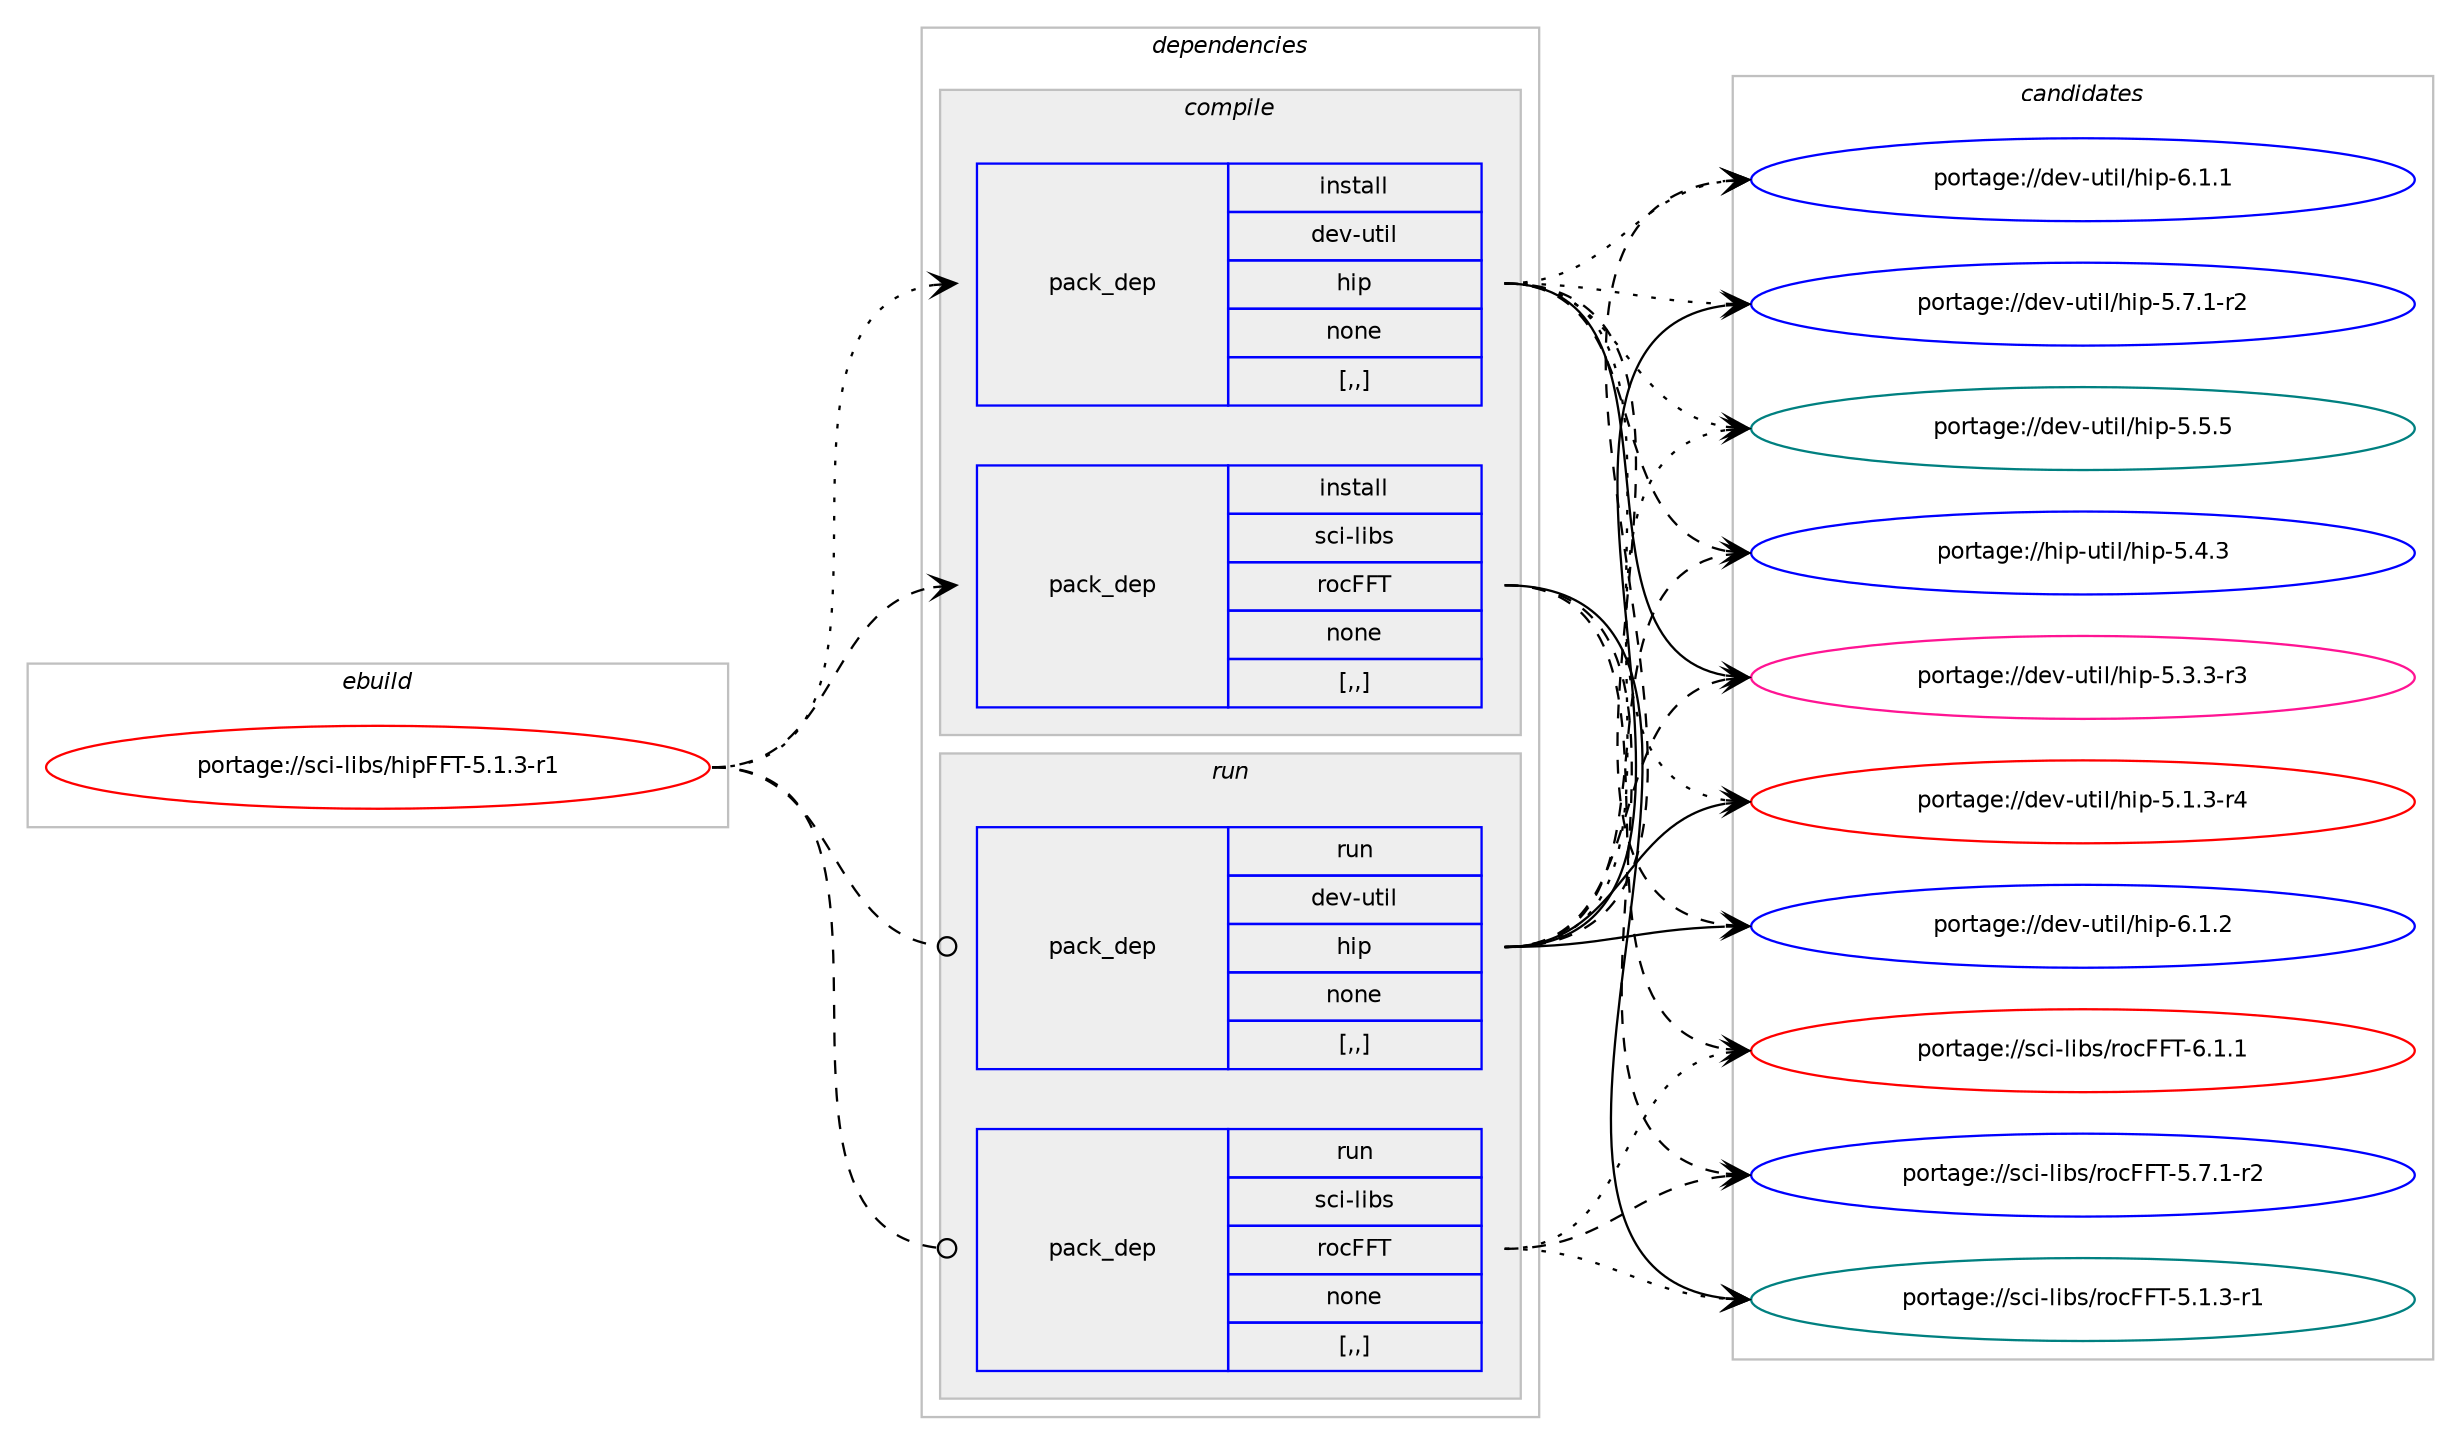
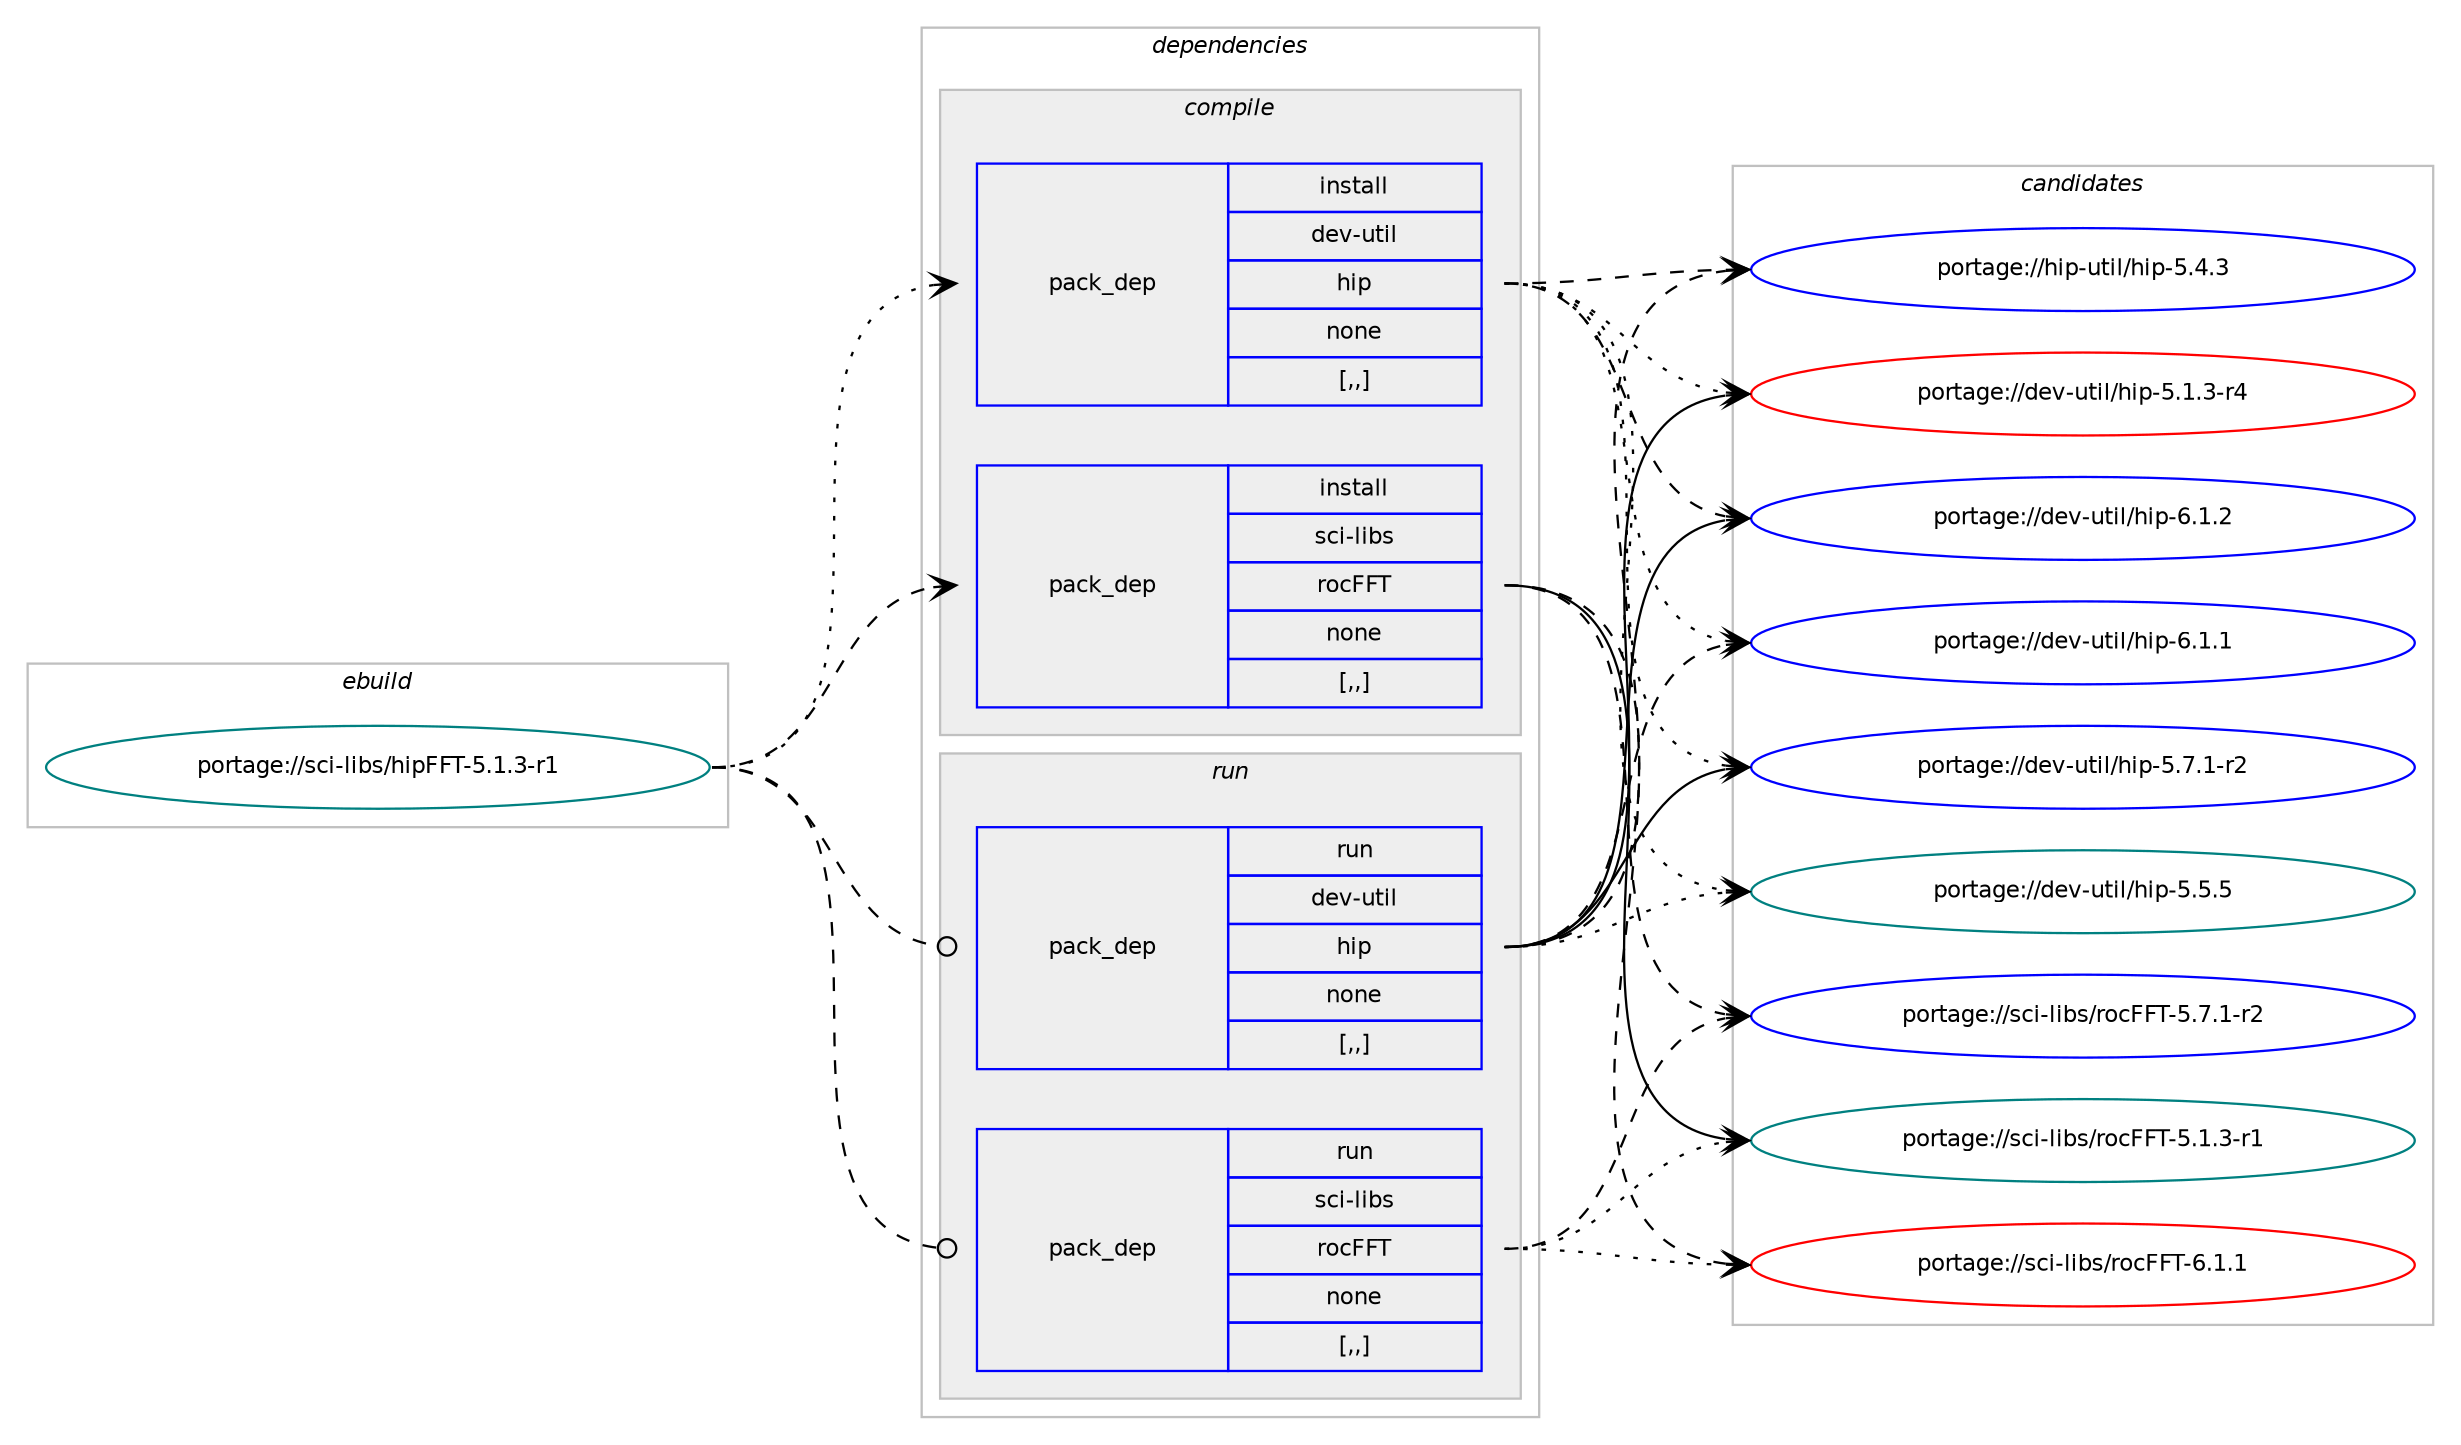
node "portage://dev-util/hip-5.3.3-r3": removed
node "portage://sci-libs/hipFFT-5.1.3-r1": color red -> teal
